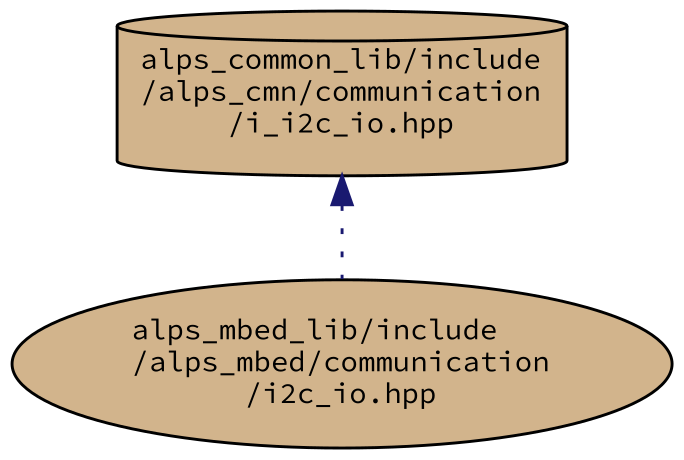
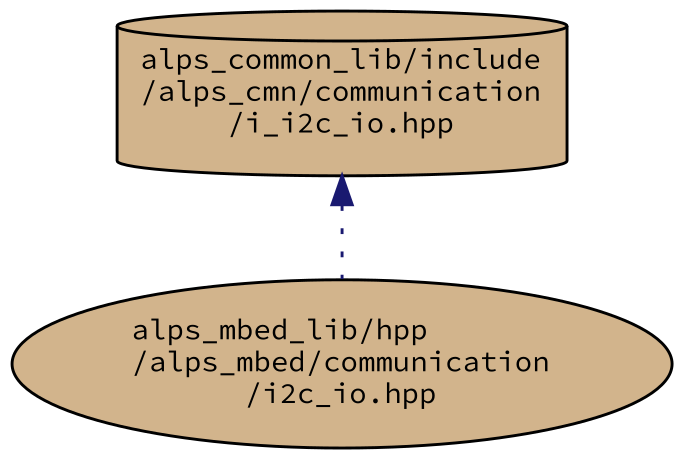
node "alps_mbed_lib/include /alps_mbed/communication /i2c_io.hpp": label "alps_mbed_lib/include /alps_mbed/communication /i2c_io.hpp" -> "alps_mbed_lib/hpp /alps_mbed/communication /i2c_io.hpp"
